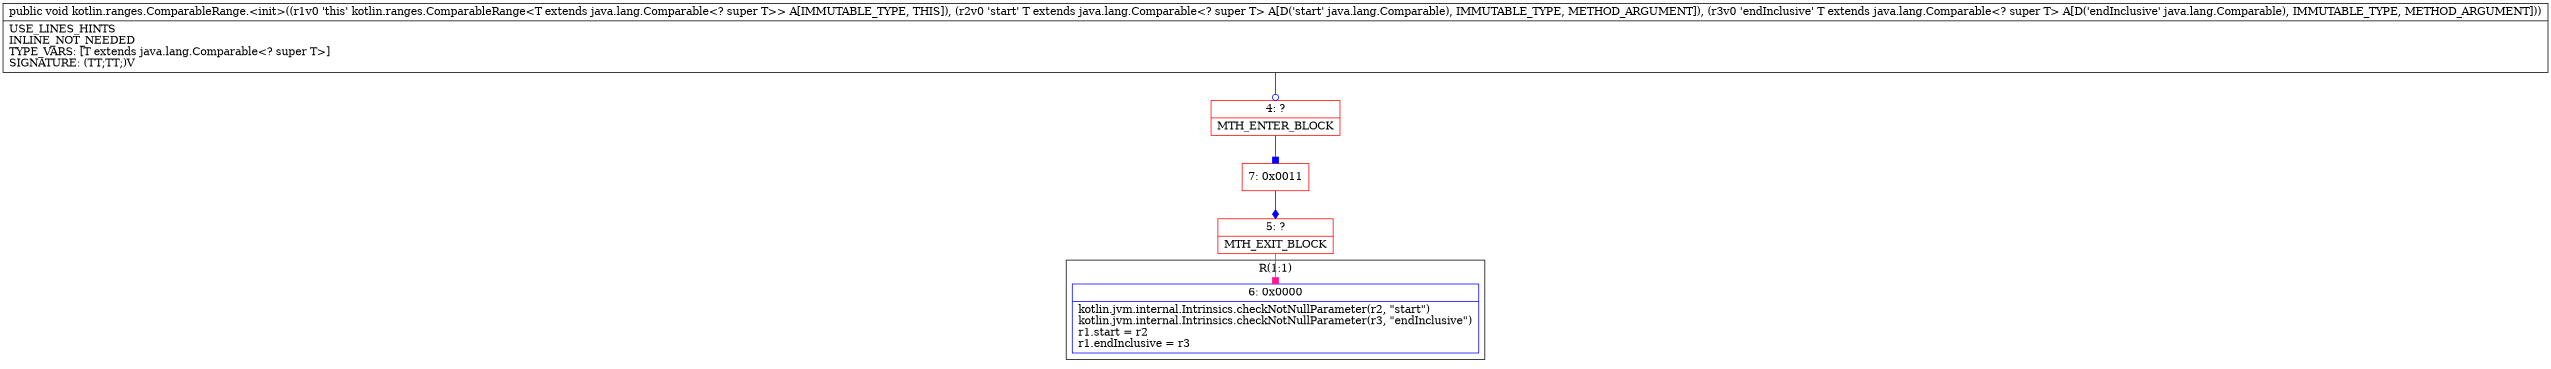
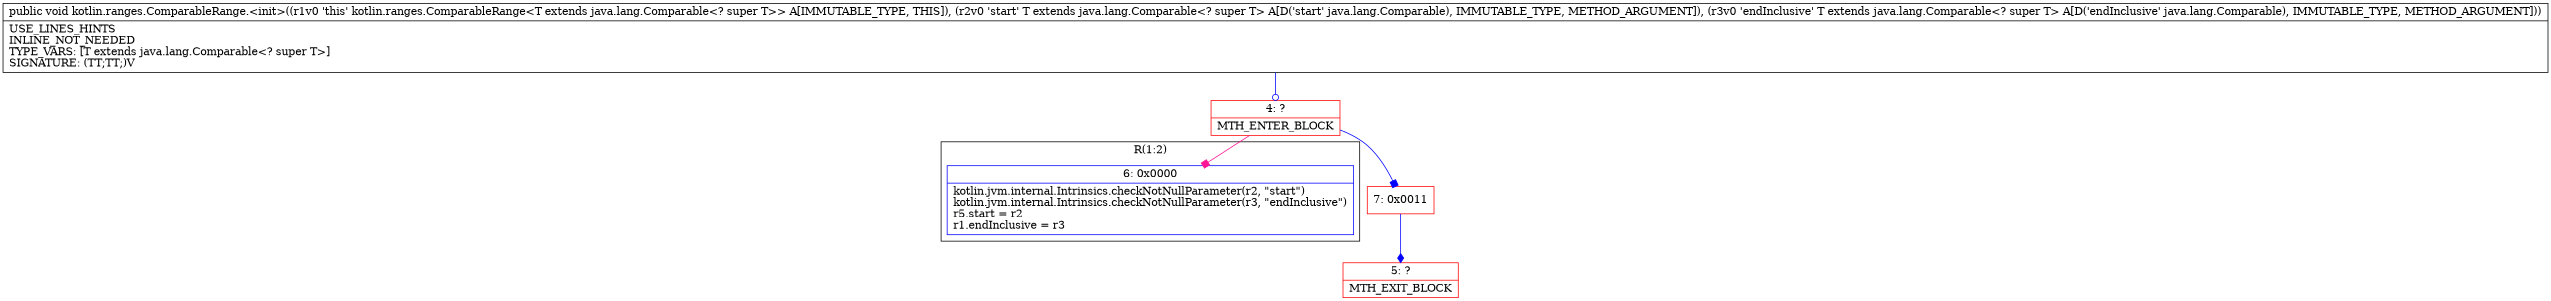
edge "5: ?" -> "6: 0x0000": now "4: ?" -> "6: 0x0000"
cluster "R(1:1)": label "R(1:1)" -> "R(1:2)"
node "6: 0x0000": text "r1.start = r2" -> "r5.start = r2"
